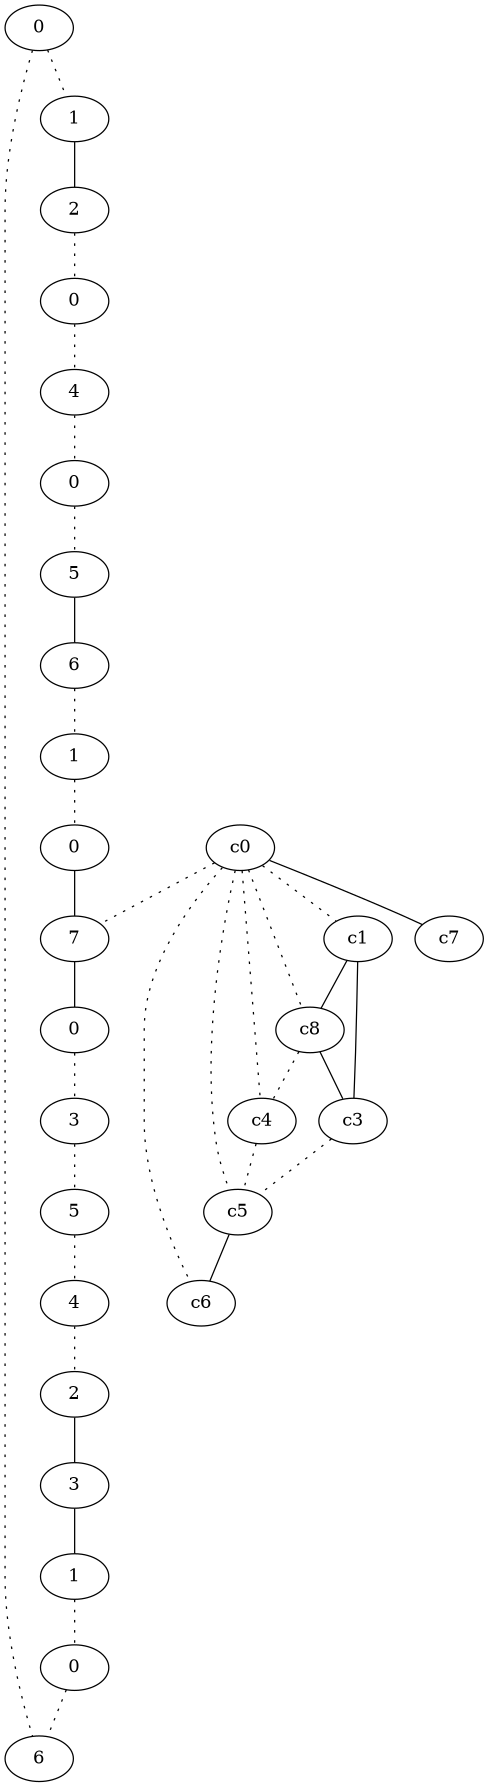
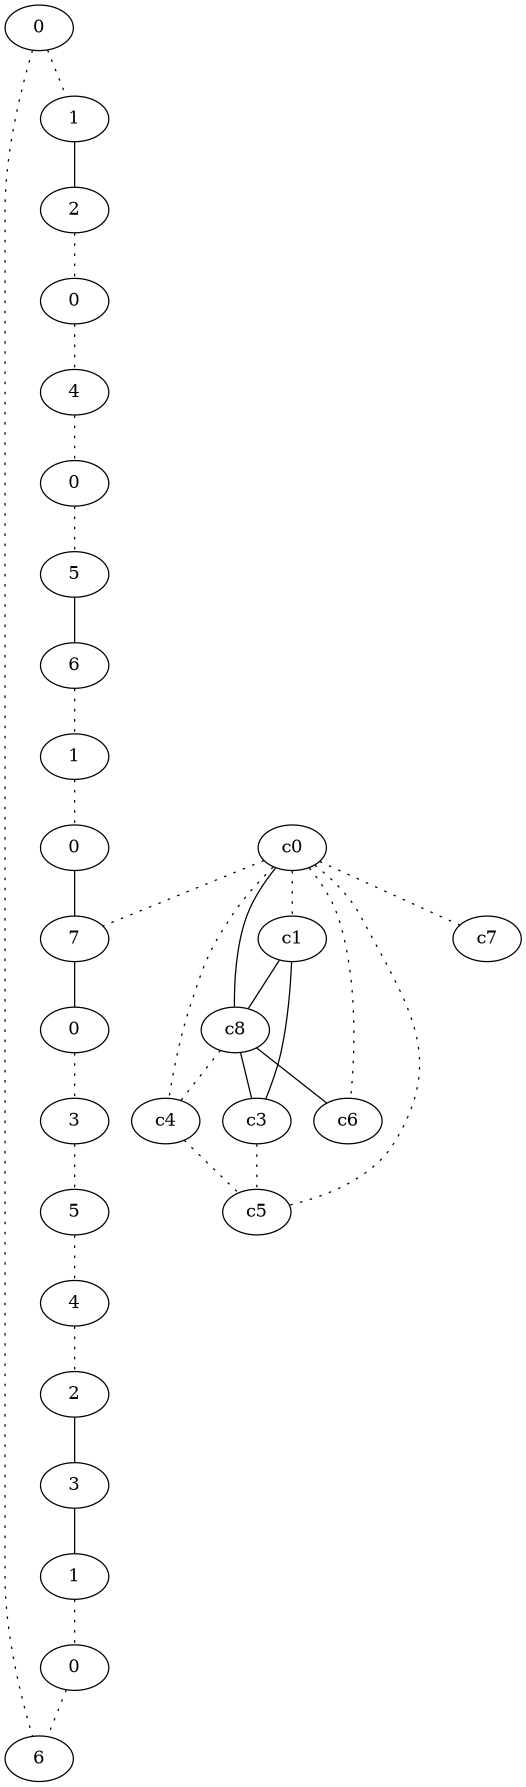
edge "c0" -- "c7": style solid -> dotted
edge "c0" -- "c8": style dotted -> solid
edge "c5" -- "c6": now "c8" -- "c6"
